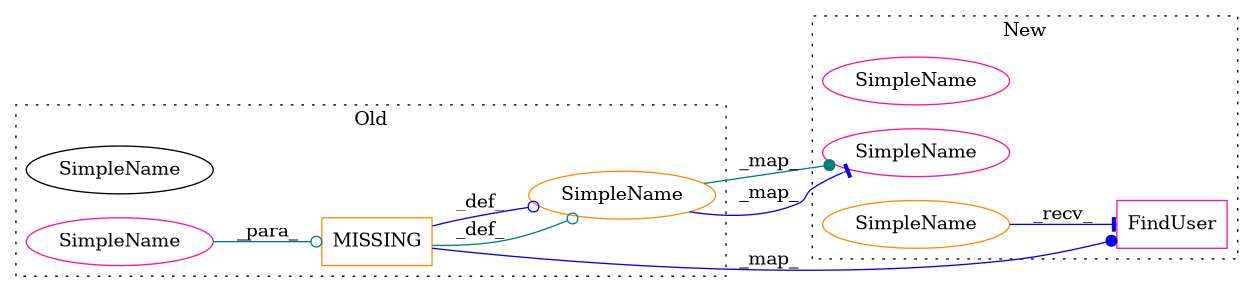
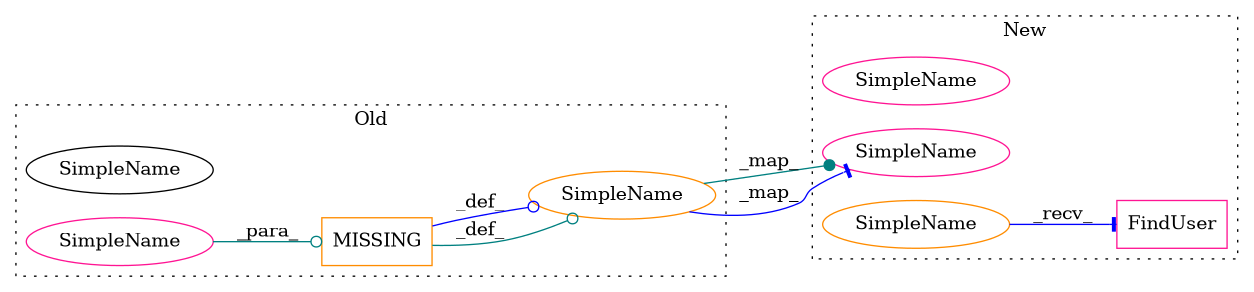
edge "MISSING" -> "FindUser": removed, label "_map_"
